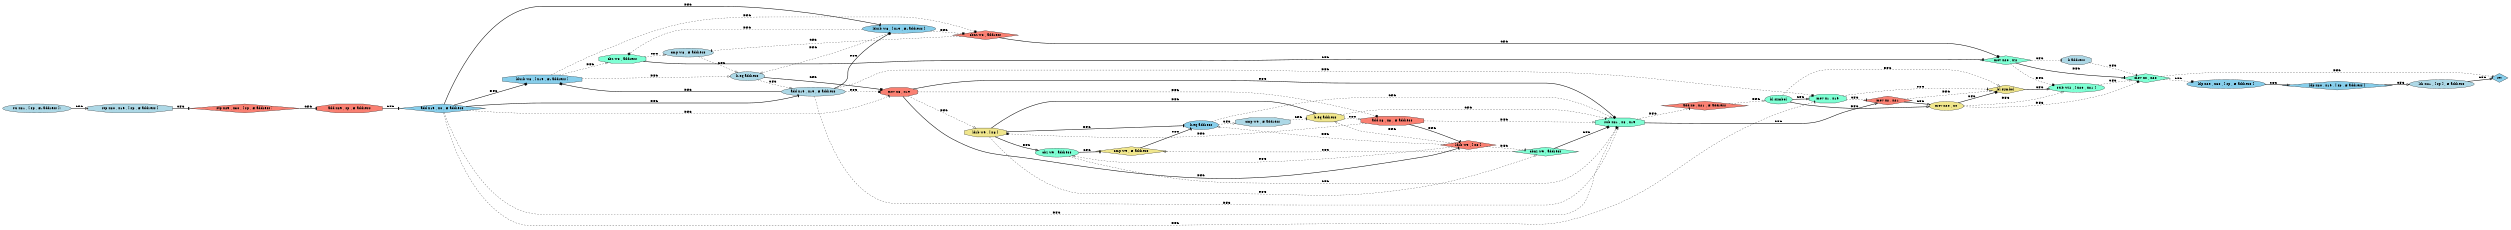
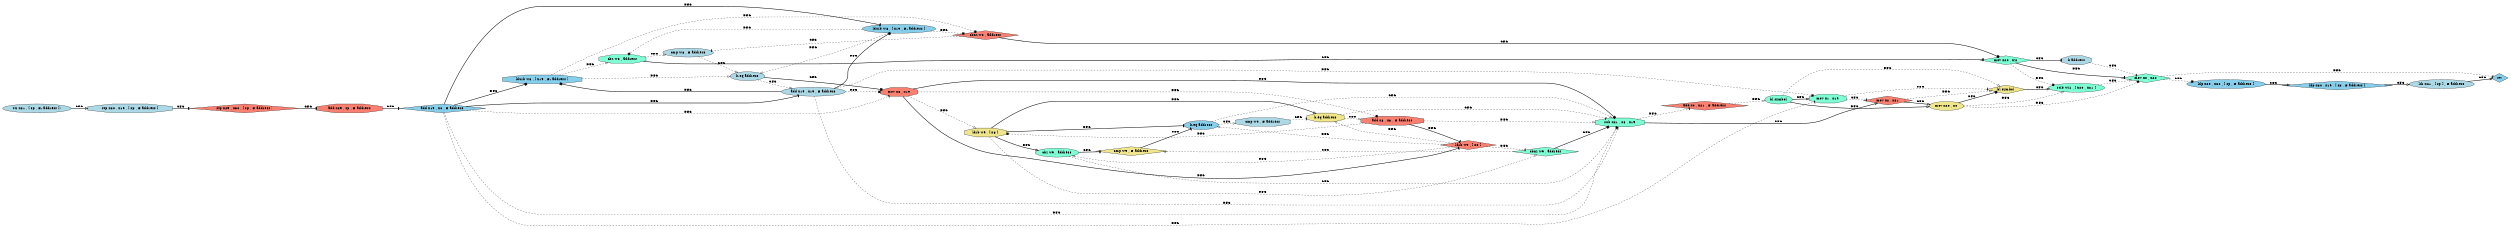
edge "mov x20 , xzr" -> "b address": style dashed -> bold
